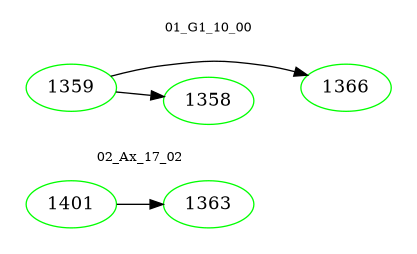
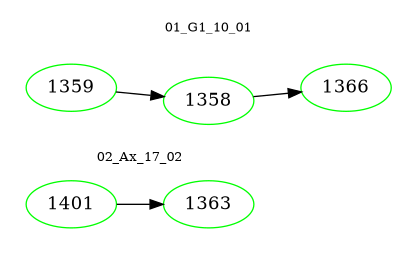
cluster "01_G1_10_00": label "01_G1_10_00" -> "01_G1_10_01"
edge "1359" -> "1366": now "1358" -> "1366"
